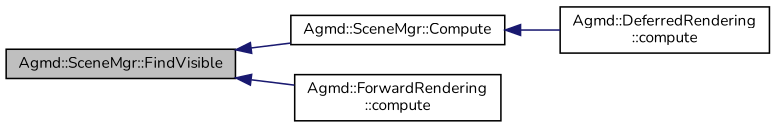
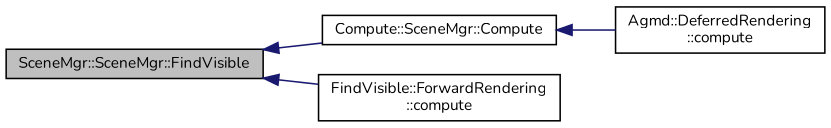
node "Agmd::SceneMgr::Compute": label "Agmd::SceneMgr::Compute" -> "Compute::SceneMgr::Compute"
node "Agmd::SceneMgr::FindVisible": label "Agmd::SceneMgr::FindVisible" -> "SceneMgr::SceneMgr::FindVisible"
node "Agmd::ForwardRendering ::compute": label "Agmd::ForwardRendering ::compute" -> "FindVisible::ForwardRendering ::compute"
